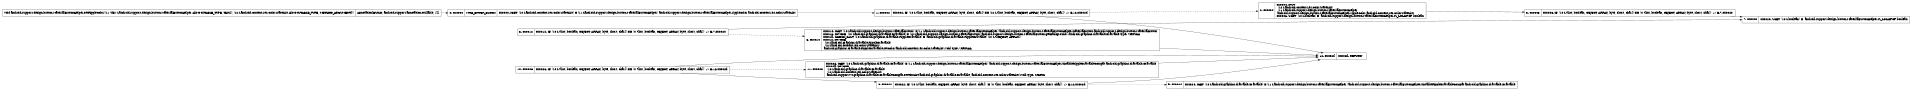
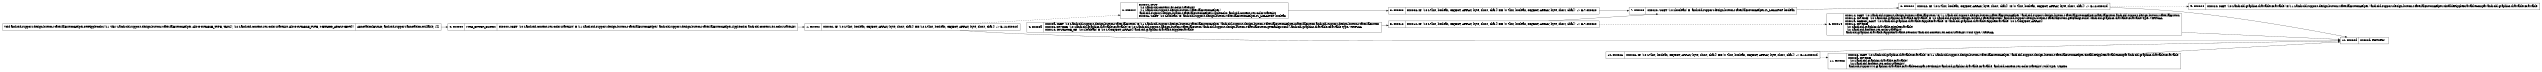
node "4: 0x000a": added
edge "10: 0x0026" -> "8: 0x0022": now "7: 0x0020" -> "8: 0x0022"
